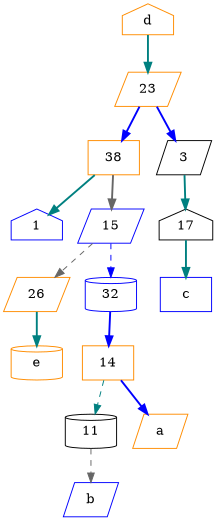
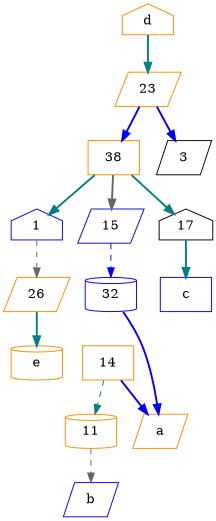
edge "3" -> "17": now "38" -> "17"
edge "15" -> "26": now "1" -> "26"
edge "32" -> "14": now "32" -> "a"
node "11": color black -> darkorange
